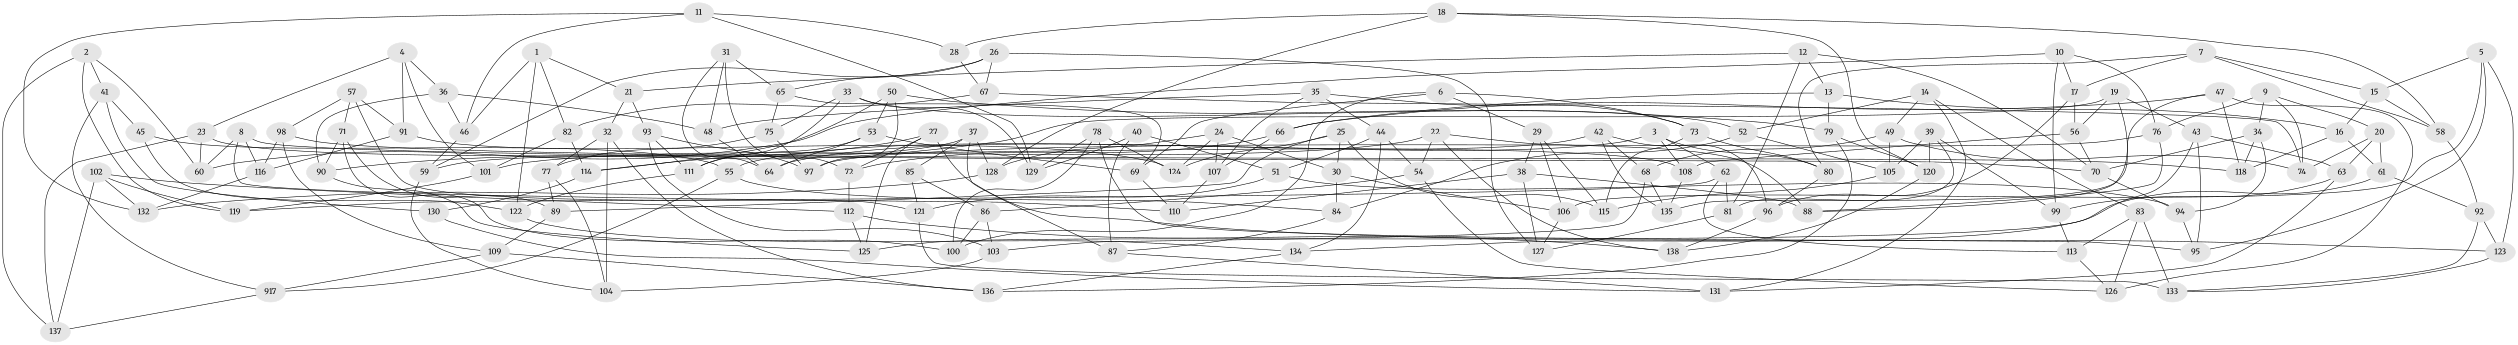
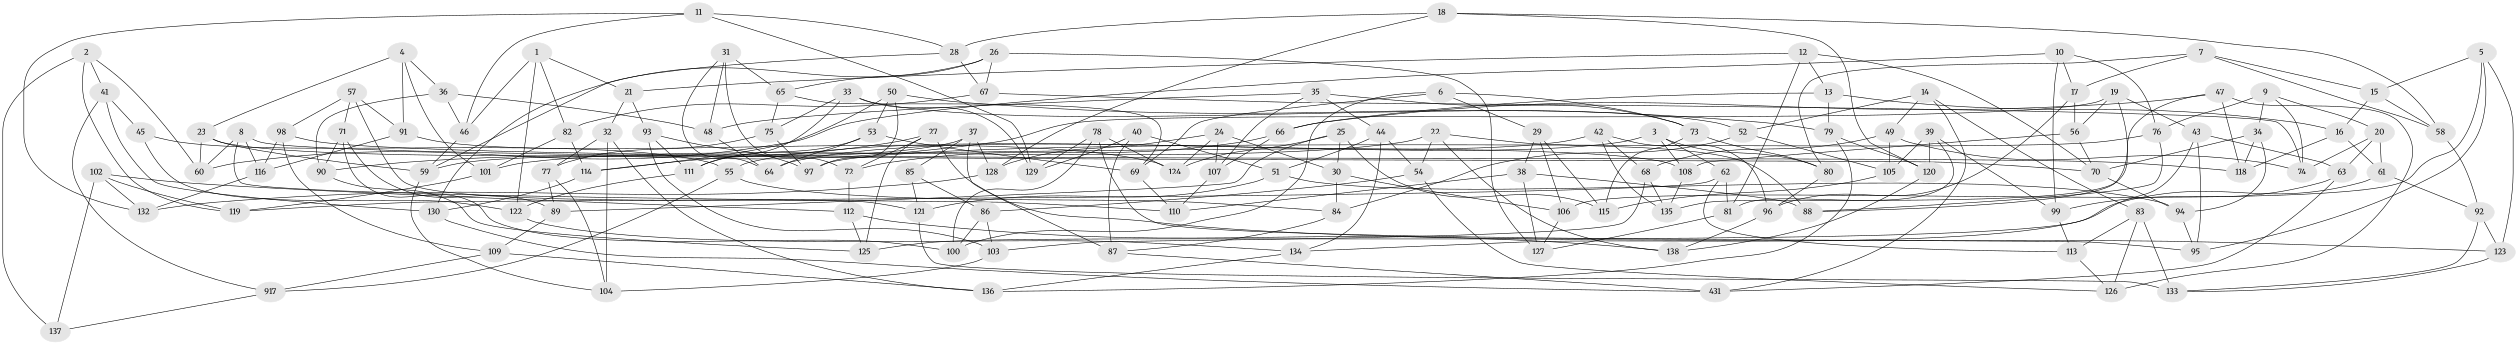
edge "28" -- "130": added
edge "23" -- "137": now "23" -- "59"
node "131": label "131" -> "431"
